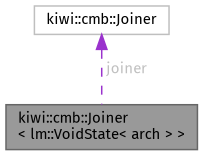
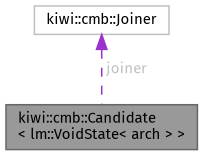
node "kiwi::cmb::Joiner < lm::VoidState< arch > >": label "kiwi::cmb::Joiner < lm::VoidState< arch > >" -> "kiwi::cmb::Candidate < lm::VoidState< arch > >"
